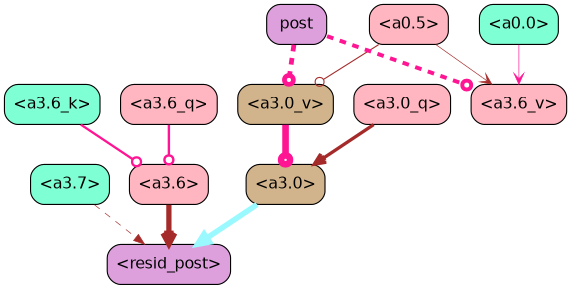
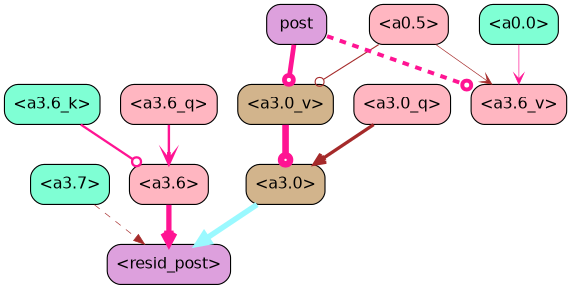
edge "post" -> "<a3.0_v>": style dashed -> bold
edge "<a3.6_q>" -> "<a3.6>": arrowhead odot -> vee
edge "<a3.6>" -> "<resid_post>": color brown -> deeppink
